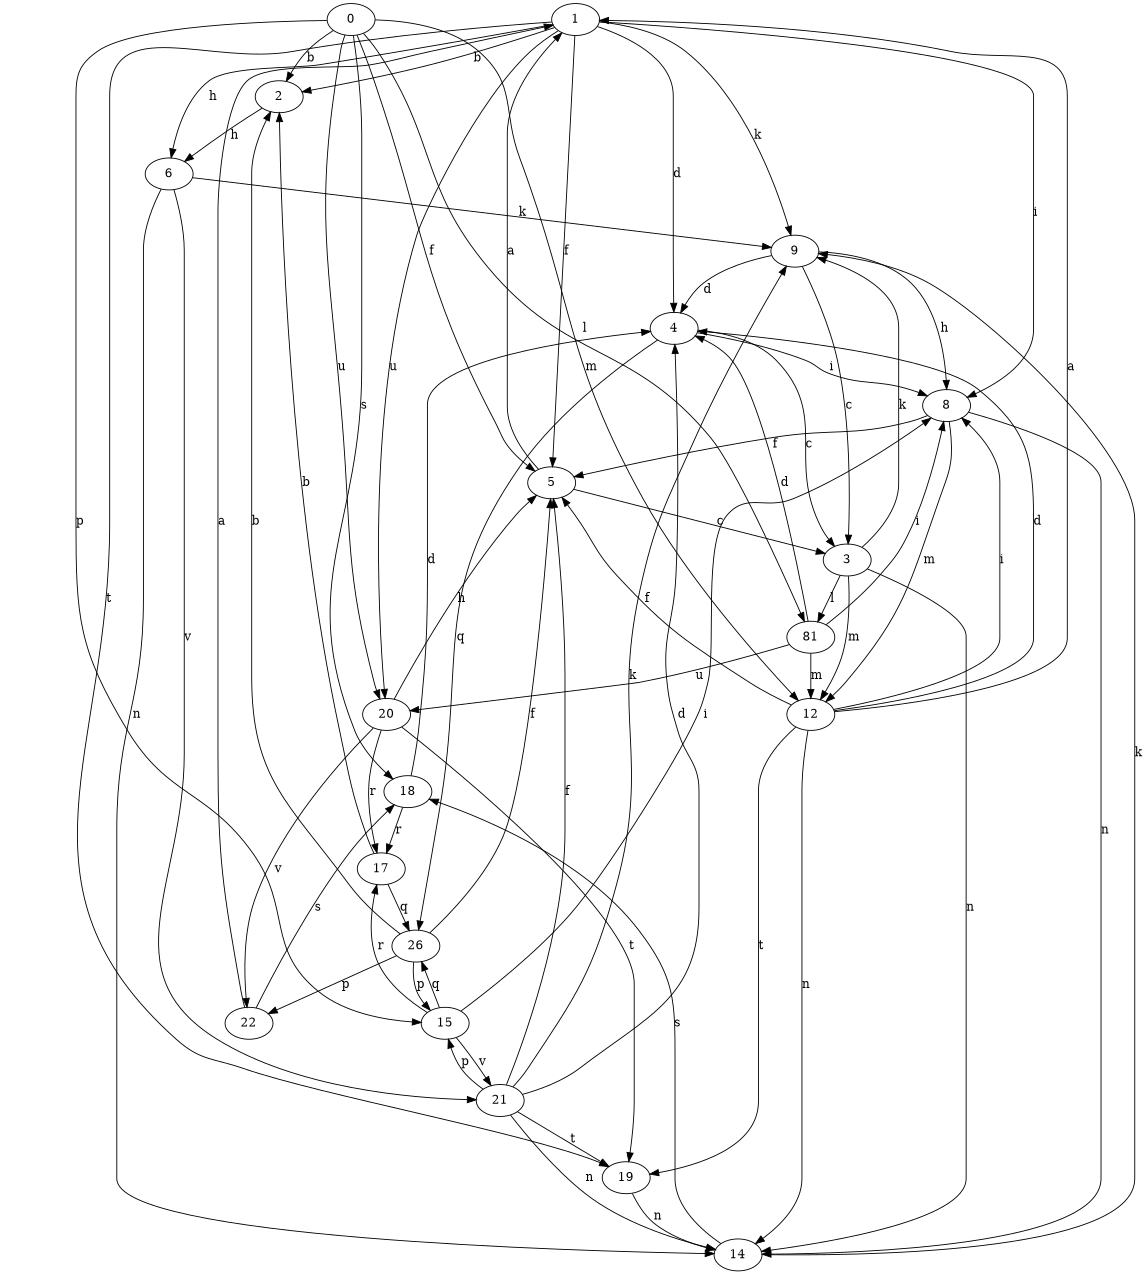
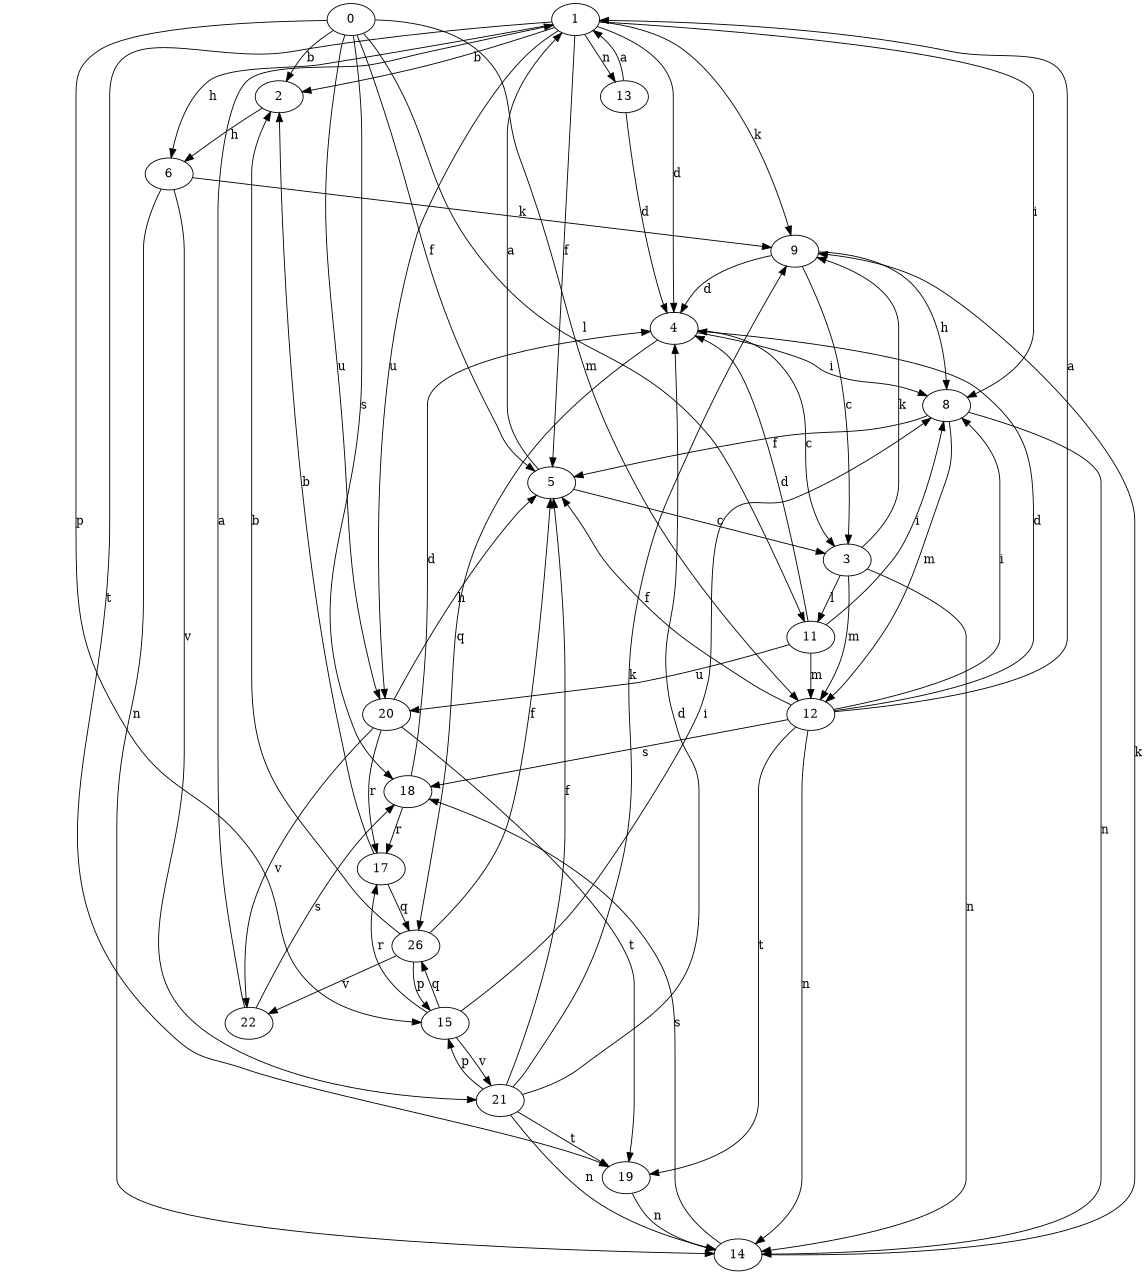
node "13": added
node "81": label "81" -> "11"
edge "12" -> "18": added, label "s"
edge "26" -> "22": label "p" -> "v"
